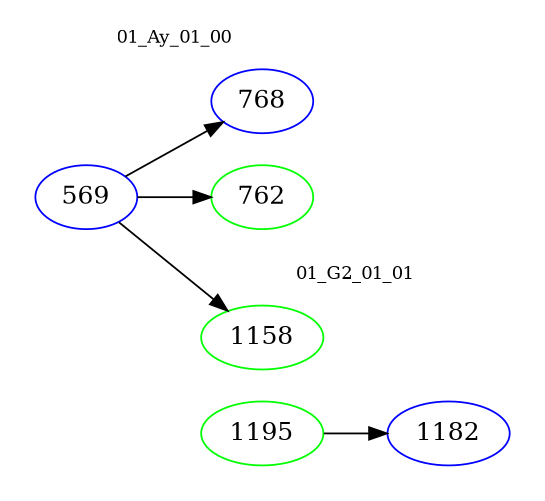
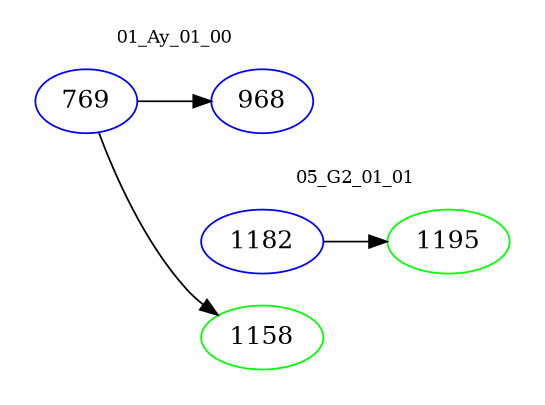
node "768": label "768" -> "968"
node "569": label "569" -> "769"
node "762": removed
cluster "01_G2_01_01": label "01_G2_01_01" -> "05_G2_01_01"
edge "1195" -> "1182": reversed
